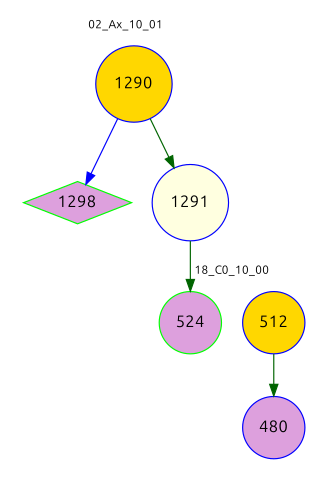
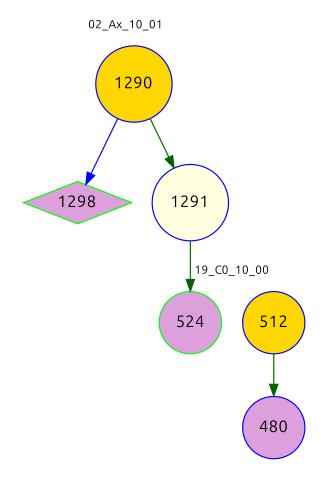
cluster "18_C0_10_00": label "18_C0_10_00" -> "19_C0_10_00"
